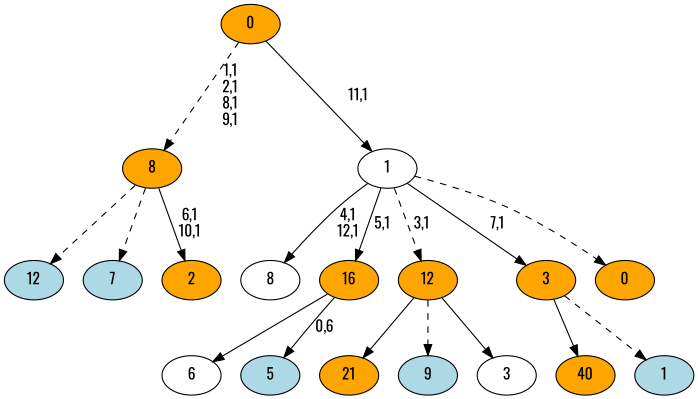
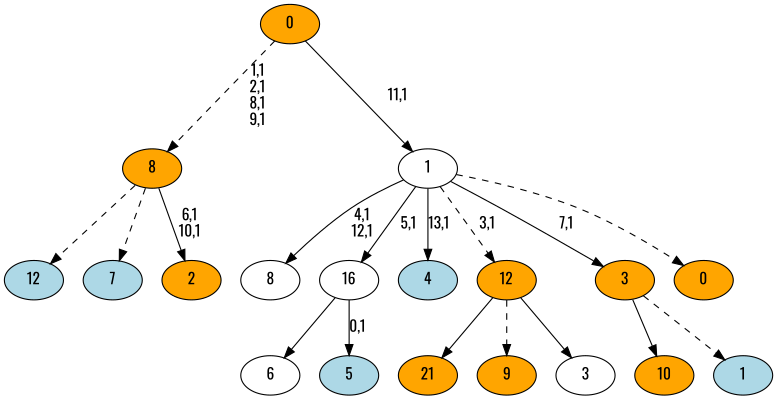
node "16": fillcolor orange -> white
node "4": added
edge "16" -> "5": label "0,6" -> "0,1"
node "9": fillcolor lightblue -> orange
node "40": label "40" -> "10"
